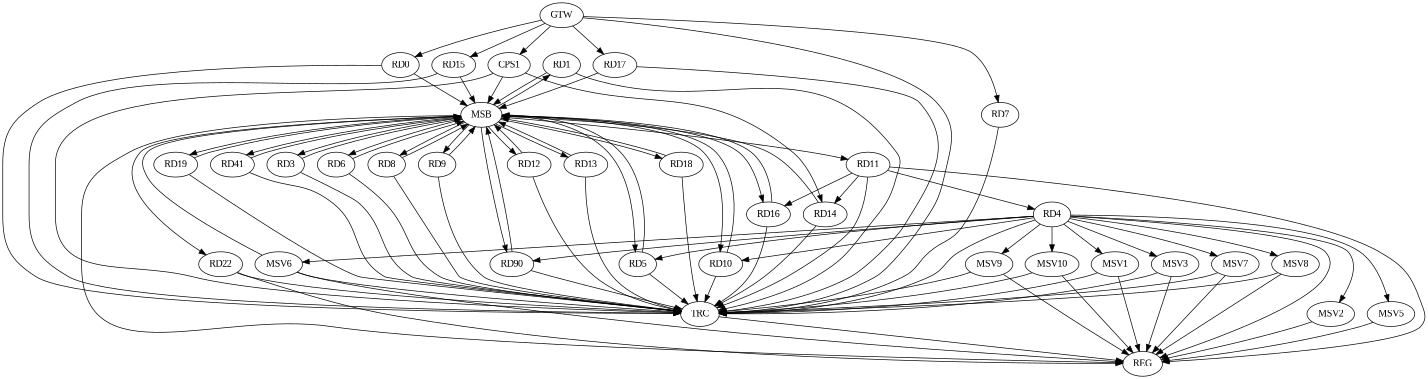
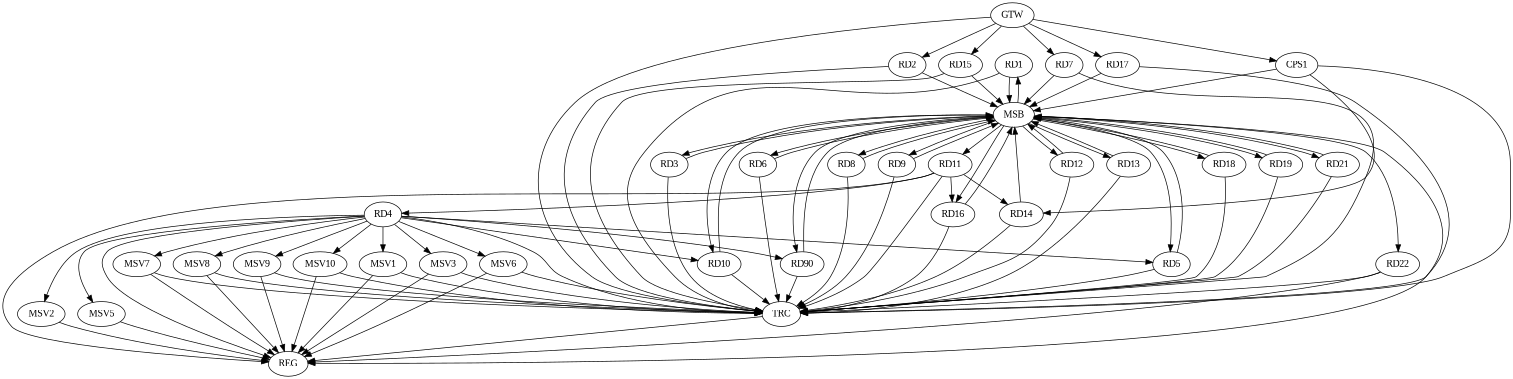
node "RD0": label "RD0" -> "RD2"
edge "MSV6" -> "MSB": now "RD7" -> "MSB"
node "RD41": label "RD41" -> "RD21"
